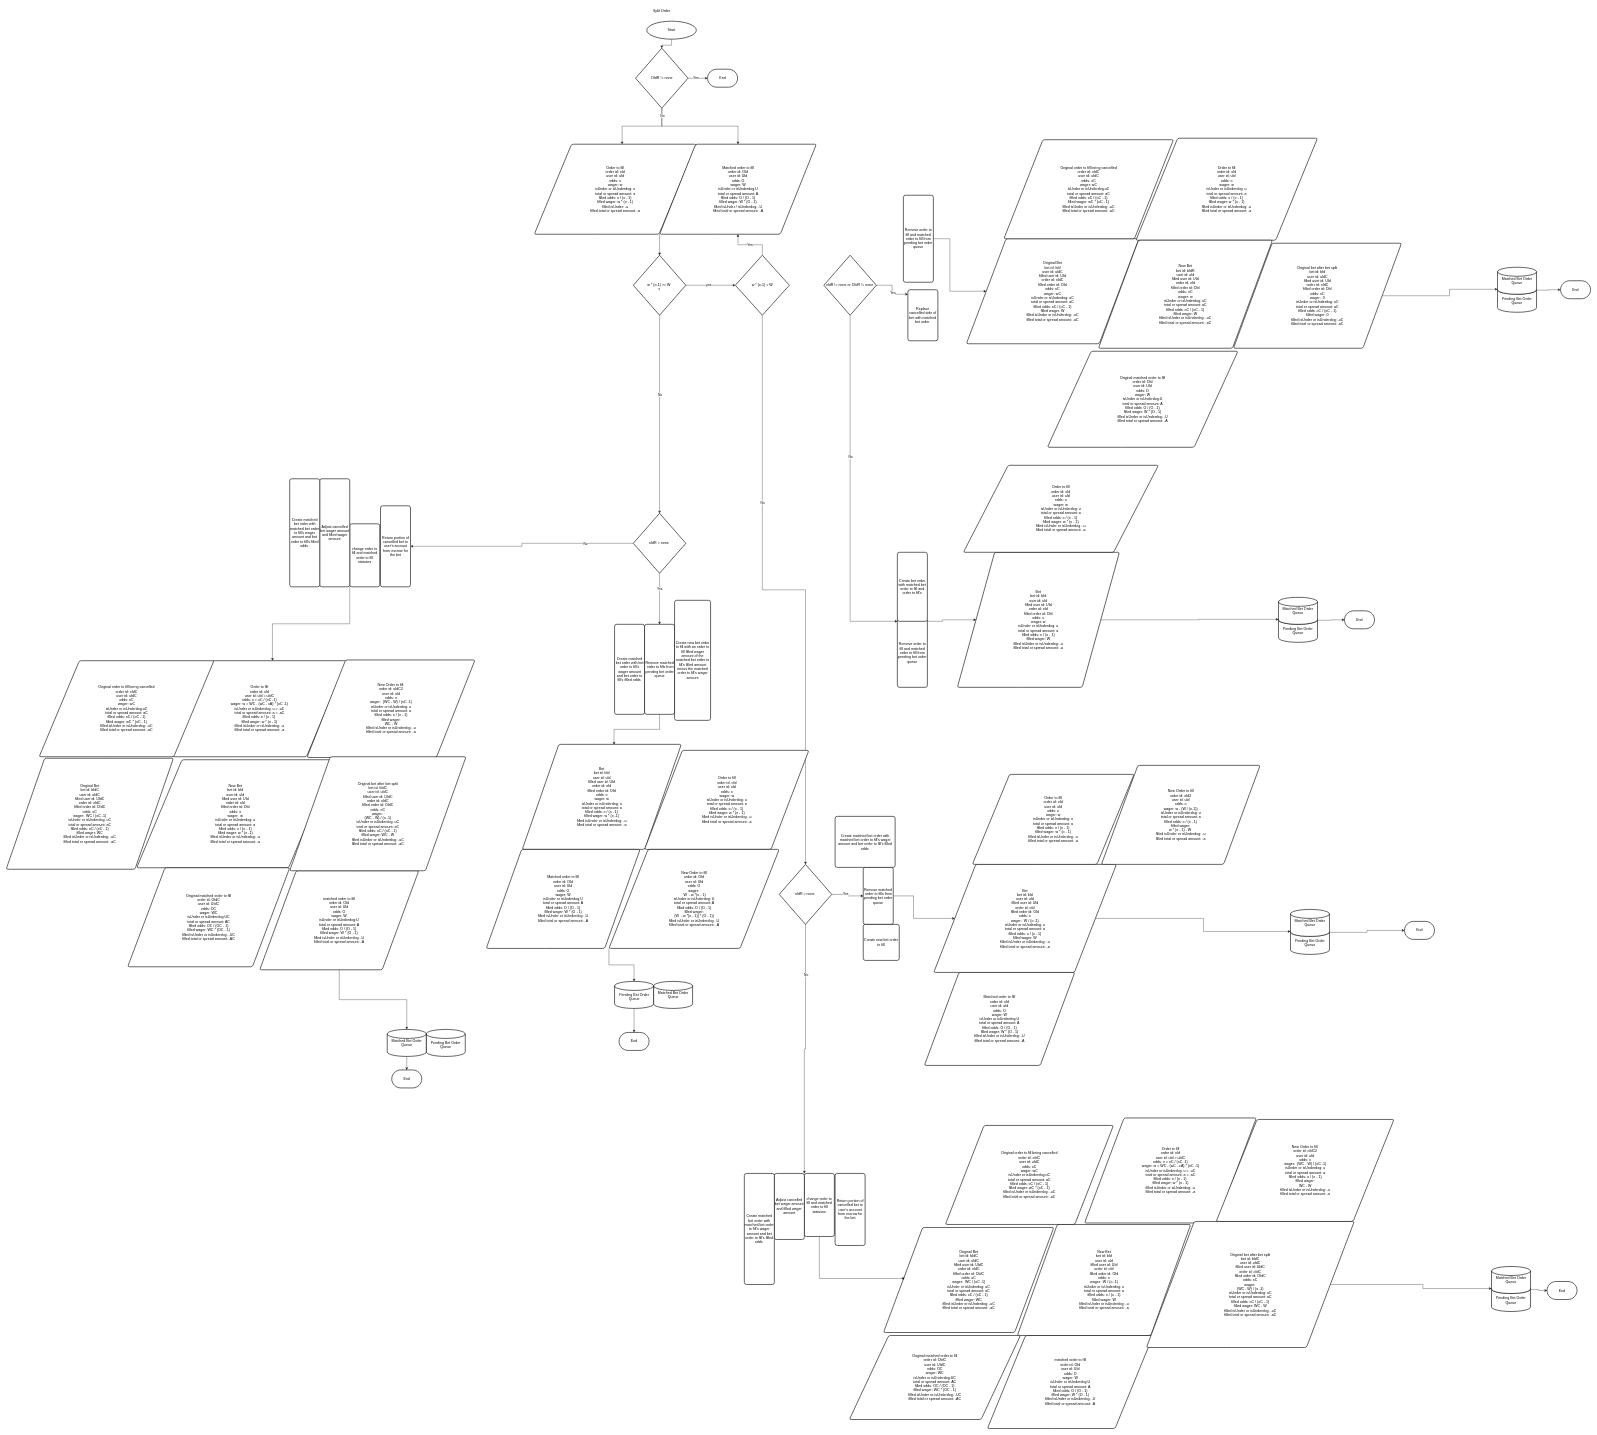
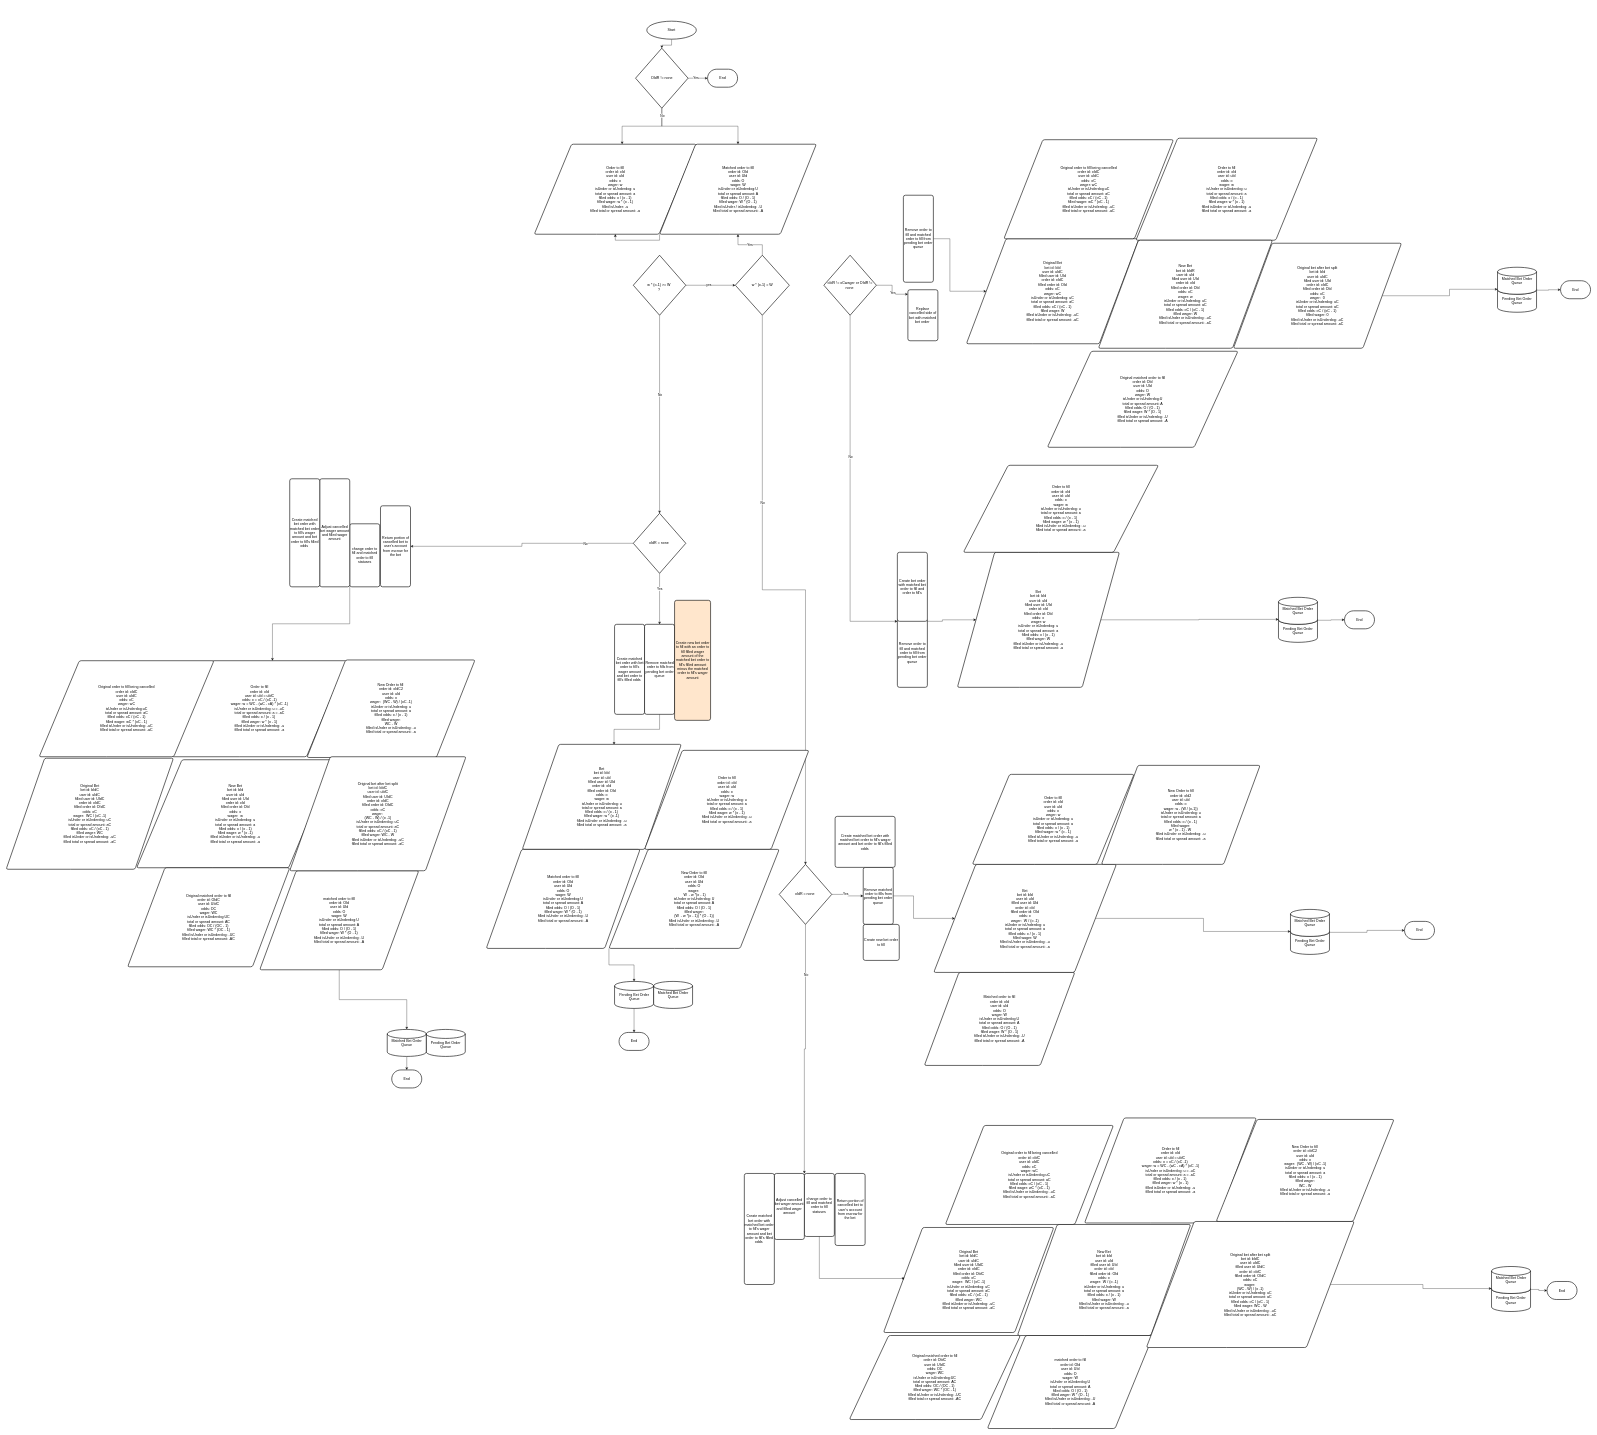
node "Split Order": removed
edge "Matched order to fill order id: OIduser id: UId odds: O wager: W isUnder or isUnderdog:U total or spread amount: A filled odds: O / (O - 1) filled wager: W * (O - 1) filled isUnder / isUnderdog: -U filled total or spread amount: -A" -> "w * (o-1) >= W ?": now "Matched order to fill order id: OIduser id: UId odds: O wager: W isUnder or isUnderdog:U total or spread amount: A filled odds: O / (O - 1) filled wager: W * (O - 1) filled isUnder / isUnderdog: -U filled total or spread amount: -A" -> "Order to fill order id: oIduser id: uId odds: o wager: w isUnder or isUnderdog: u total or spread amount: a filled odds: o / (o - 1) filled wager: w * (o - 1) filled isUnder: -u filled total or spread amount: -a"
node "oIdR != none or OIdR != none": label "oIdR != none or OIdR != none" -> "oIdR != oCwager or OIdR != none"
node "Create new bet order to fill with an order to fill filled wager amount of the matched bet order to fill's filled amount minus the matched order to fill's wager amount": fillcolor #ffffff -> #ffe6cc
